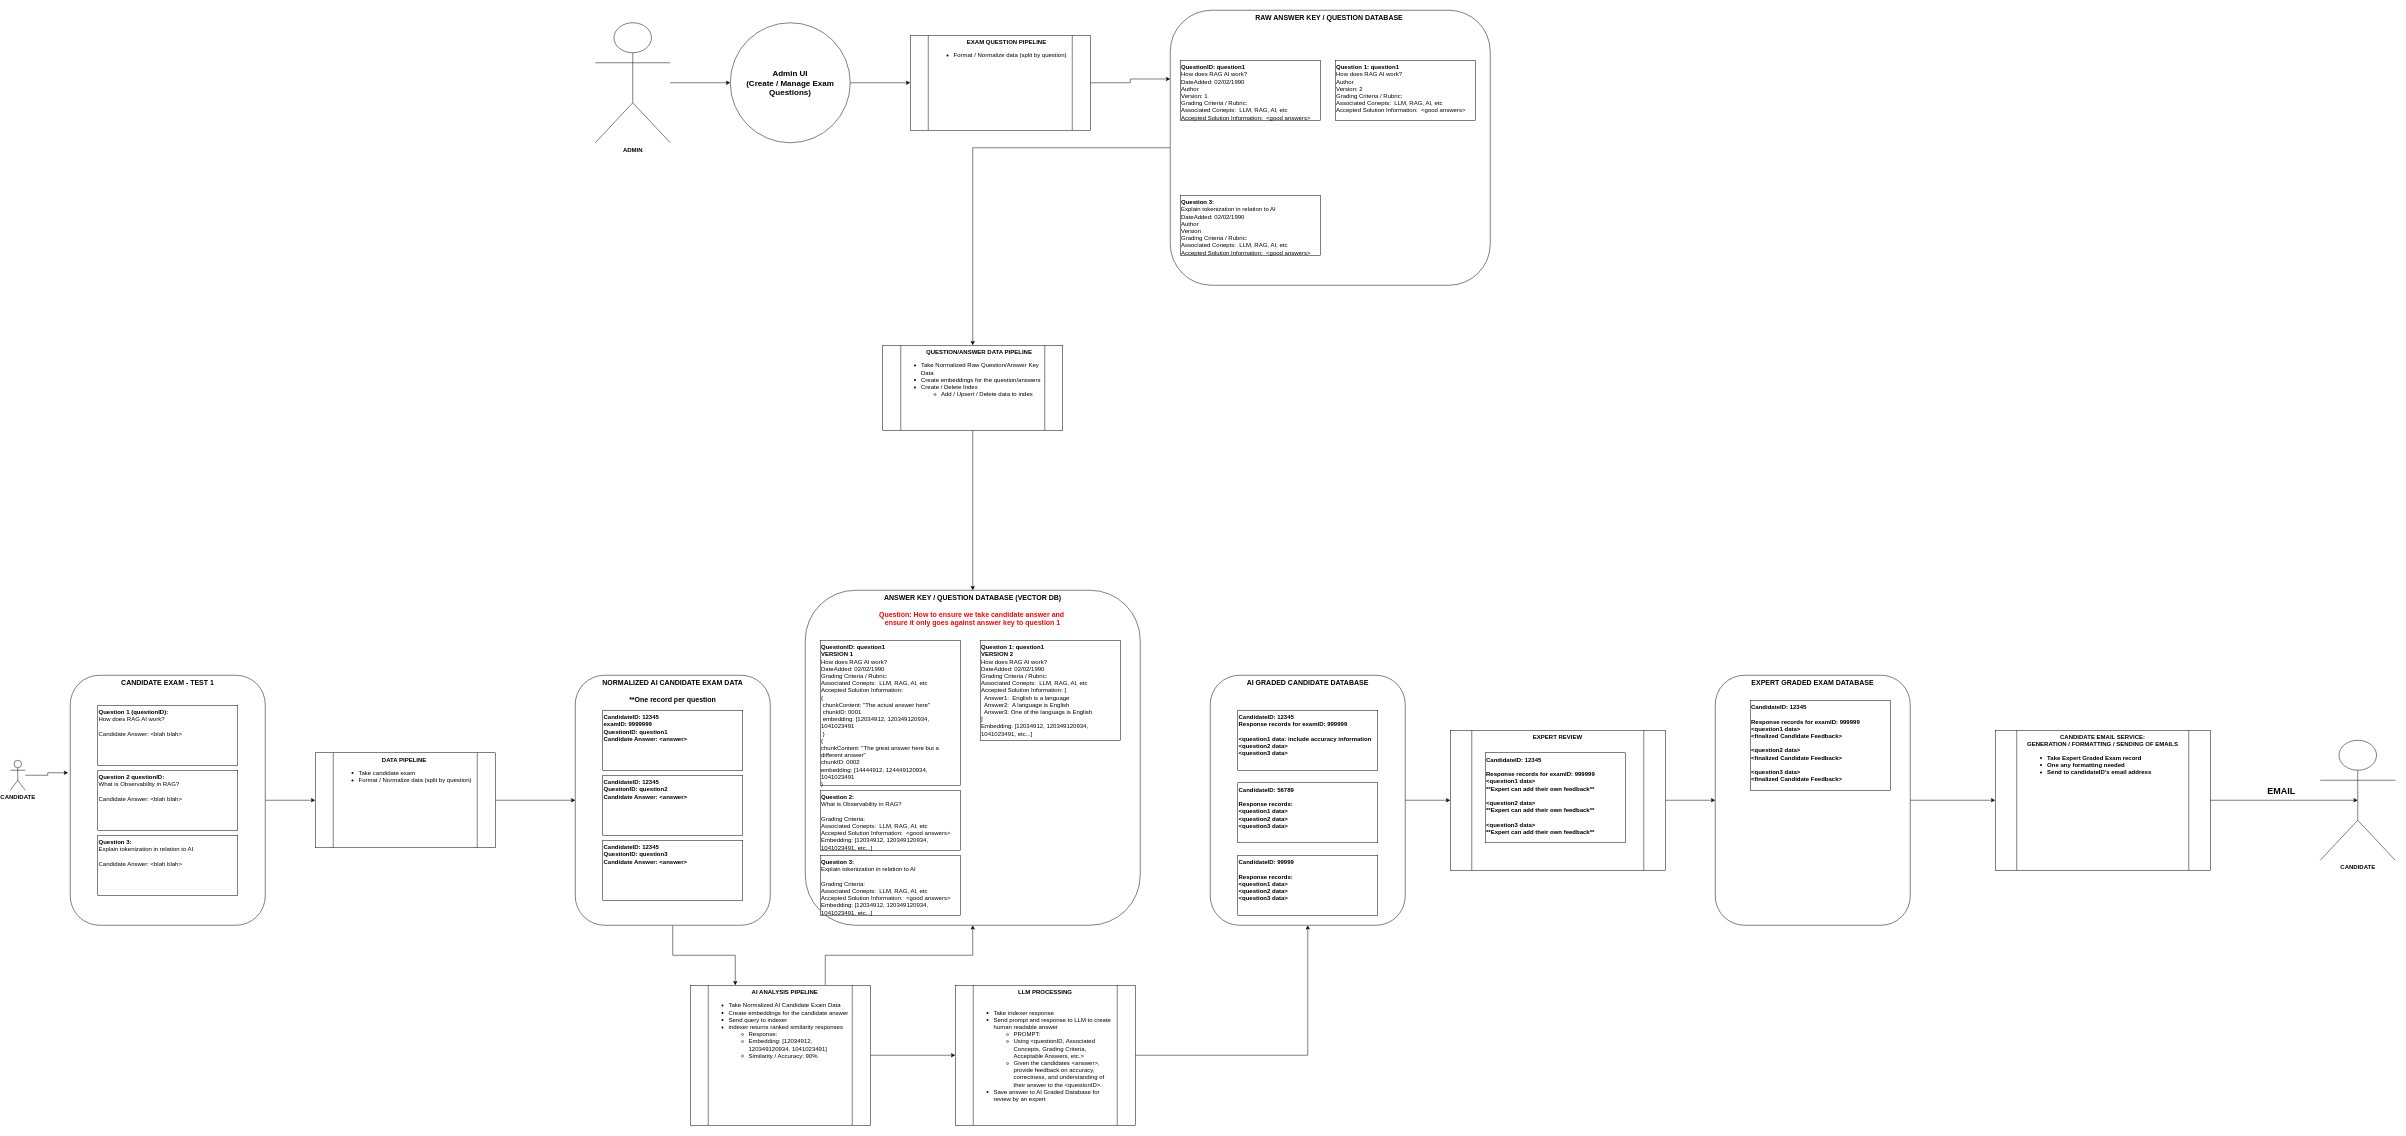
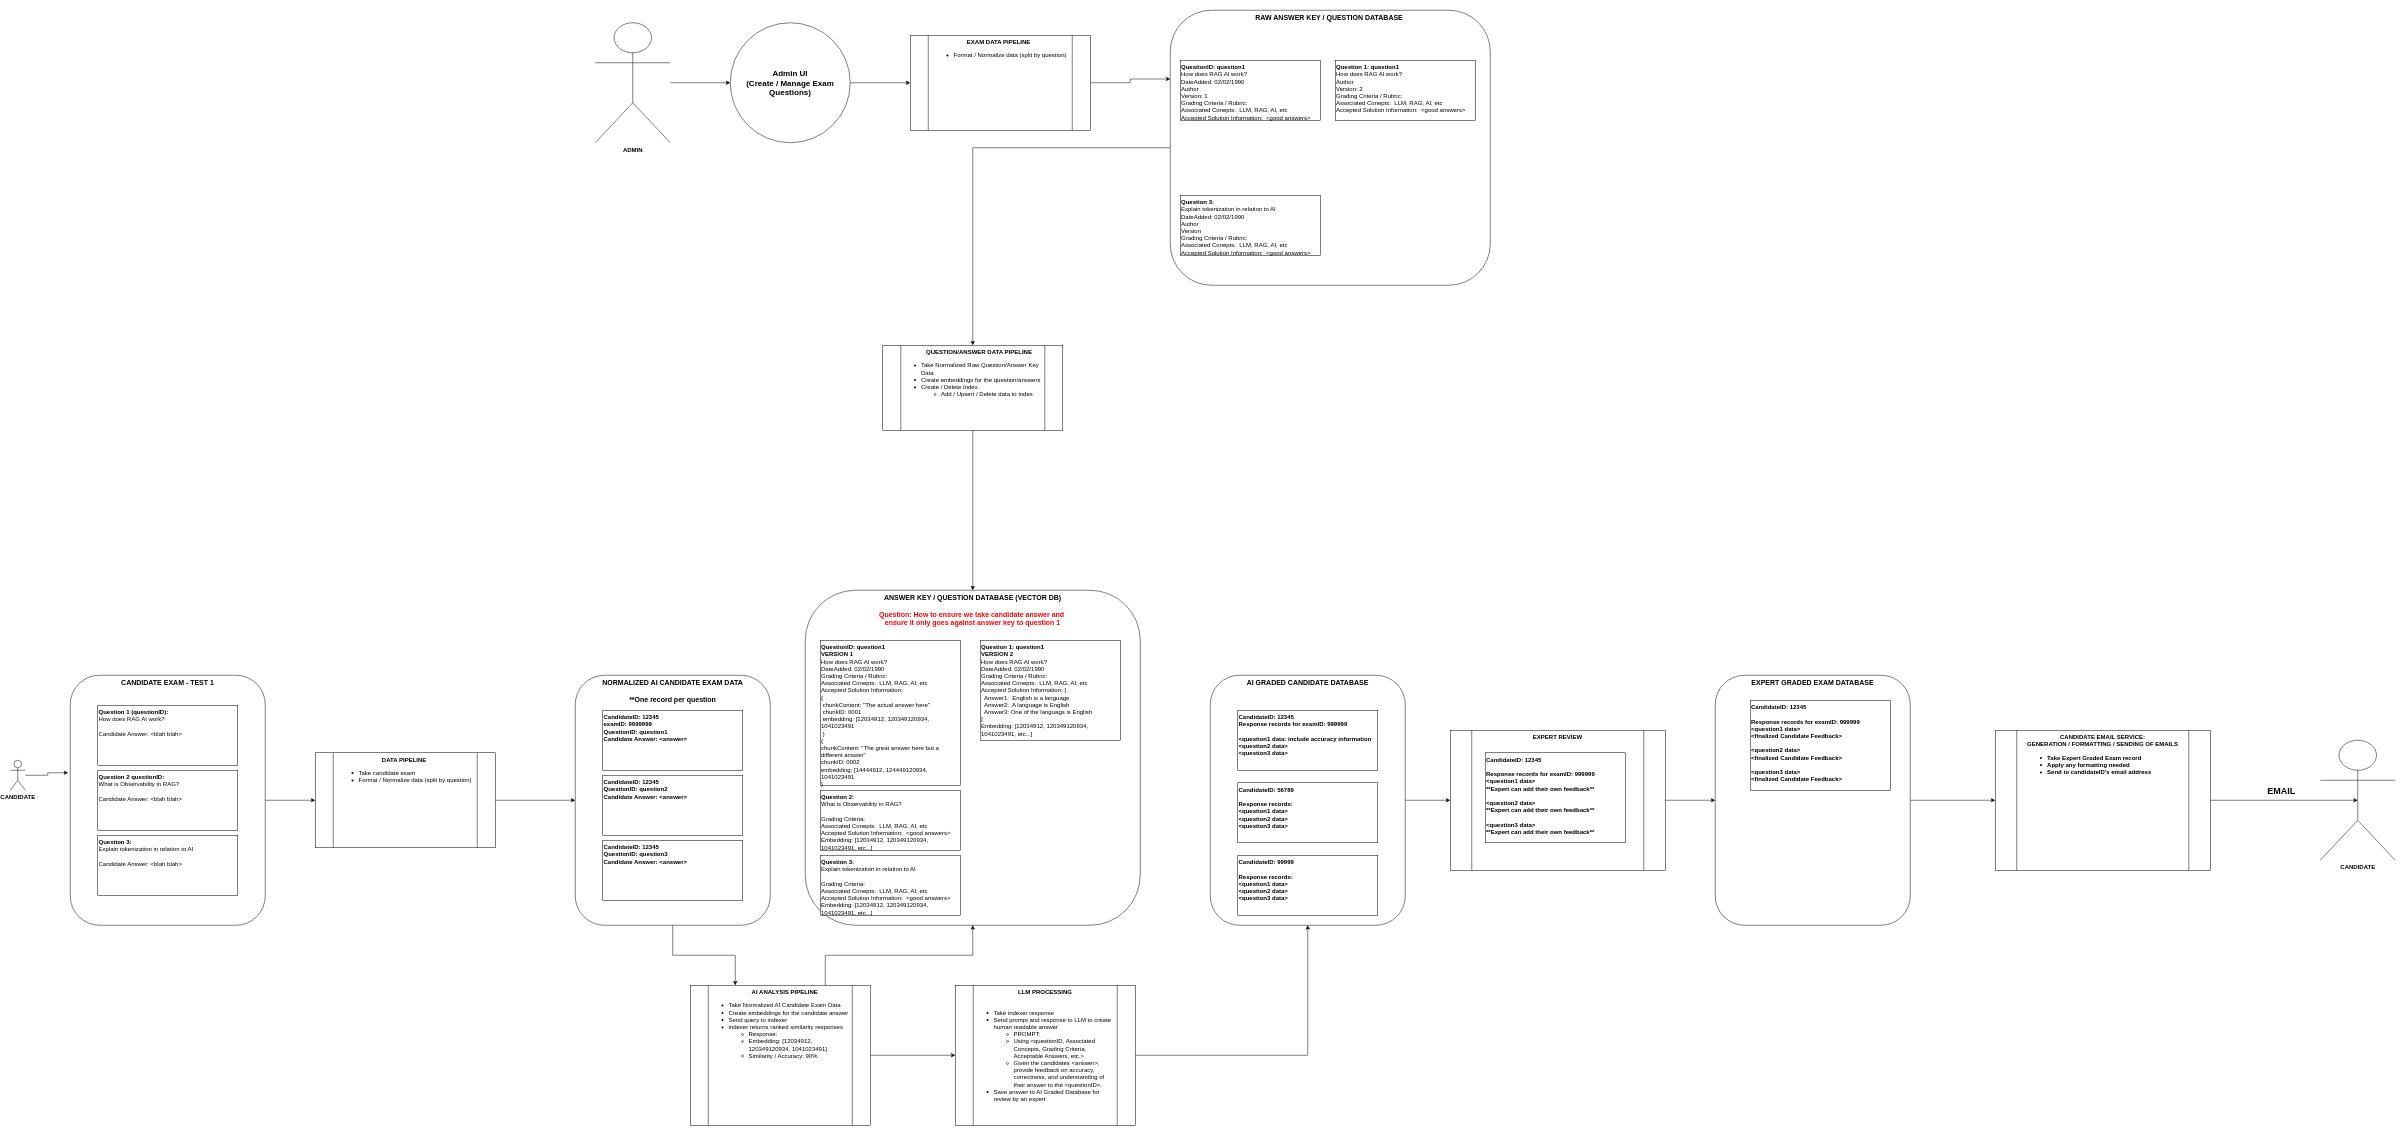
node "EXAM QUESTION PIPELINE Format / Normalize data (split by question)": label "EXAM QUESTION PIPELINE Format / Normalize data (split by question)" -> "EXAM DATA PIPELINE Format / Normalize data (split by question)"
node "CANDIDATE EMAIL SERVICE: GENERATION / FORMATTING / SENDING OF EMAILS Take Expert Graded Exam record One any formatting needed Send to candidateID's email address": label "CANDIDATE EMAIL SERVICE: GENERATION / FORMATTING / SENDING OF EMAILS Take Expert Graded Exam record One any formatting needed Send to candidateID's email address" -> "CANDIDATE EMAIL SERVICE: GENERATION / FORMATTING / SENDING OF EMAILS Take Expert Graded Exam record Apply any formatting needed Send to candidateID's email address"
